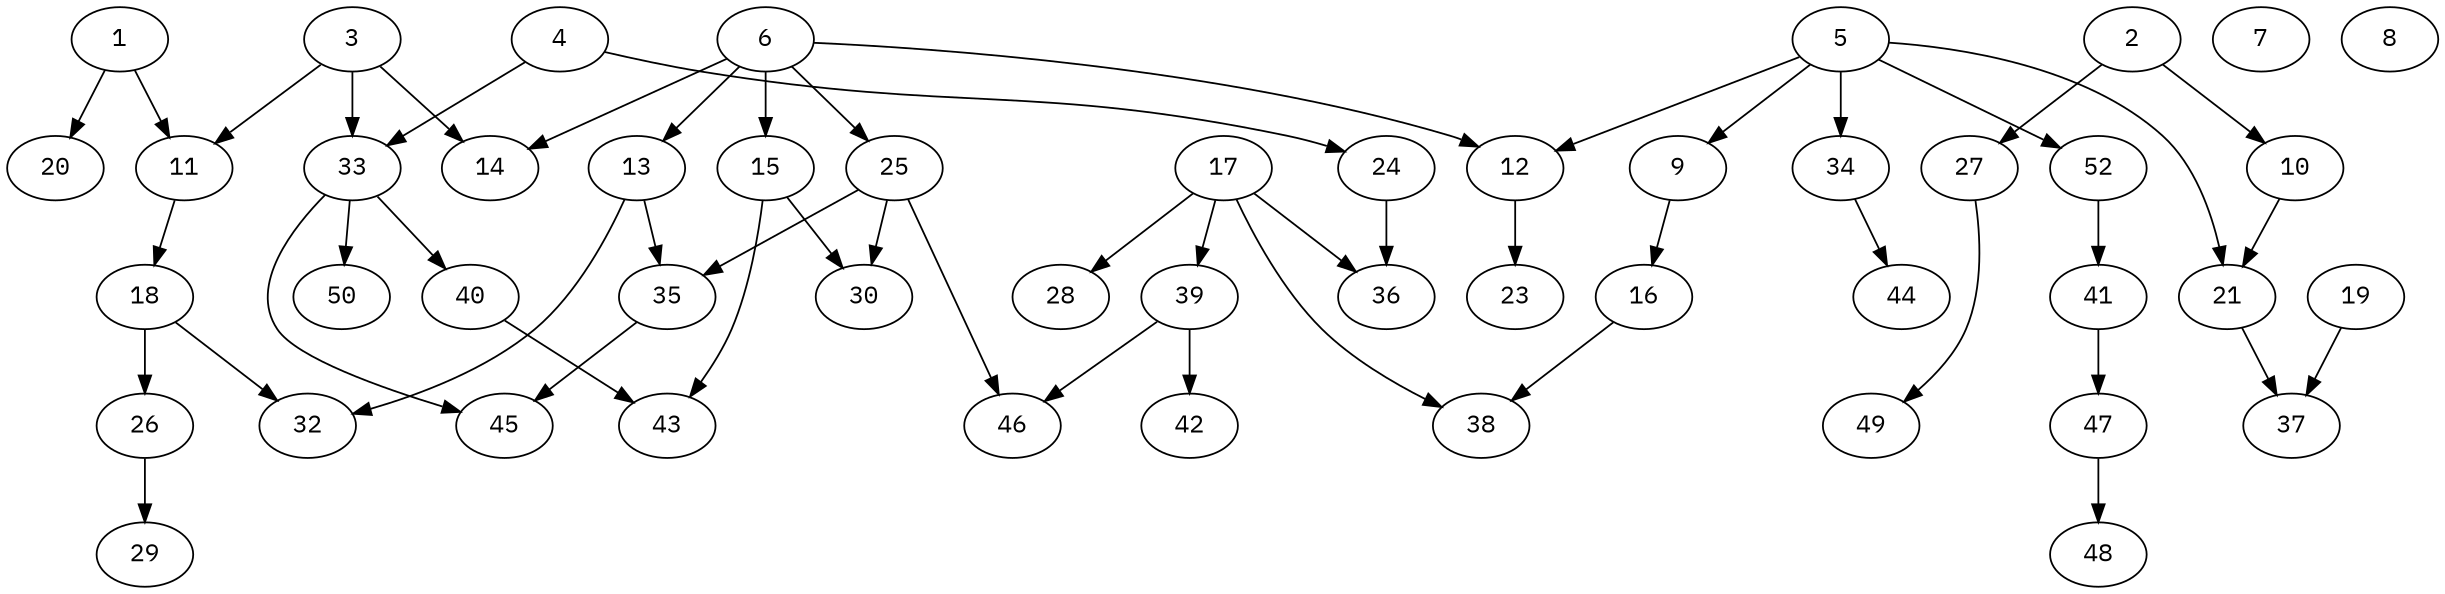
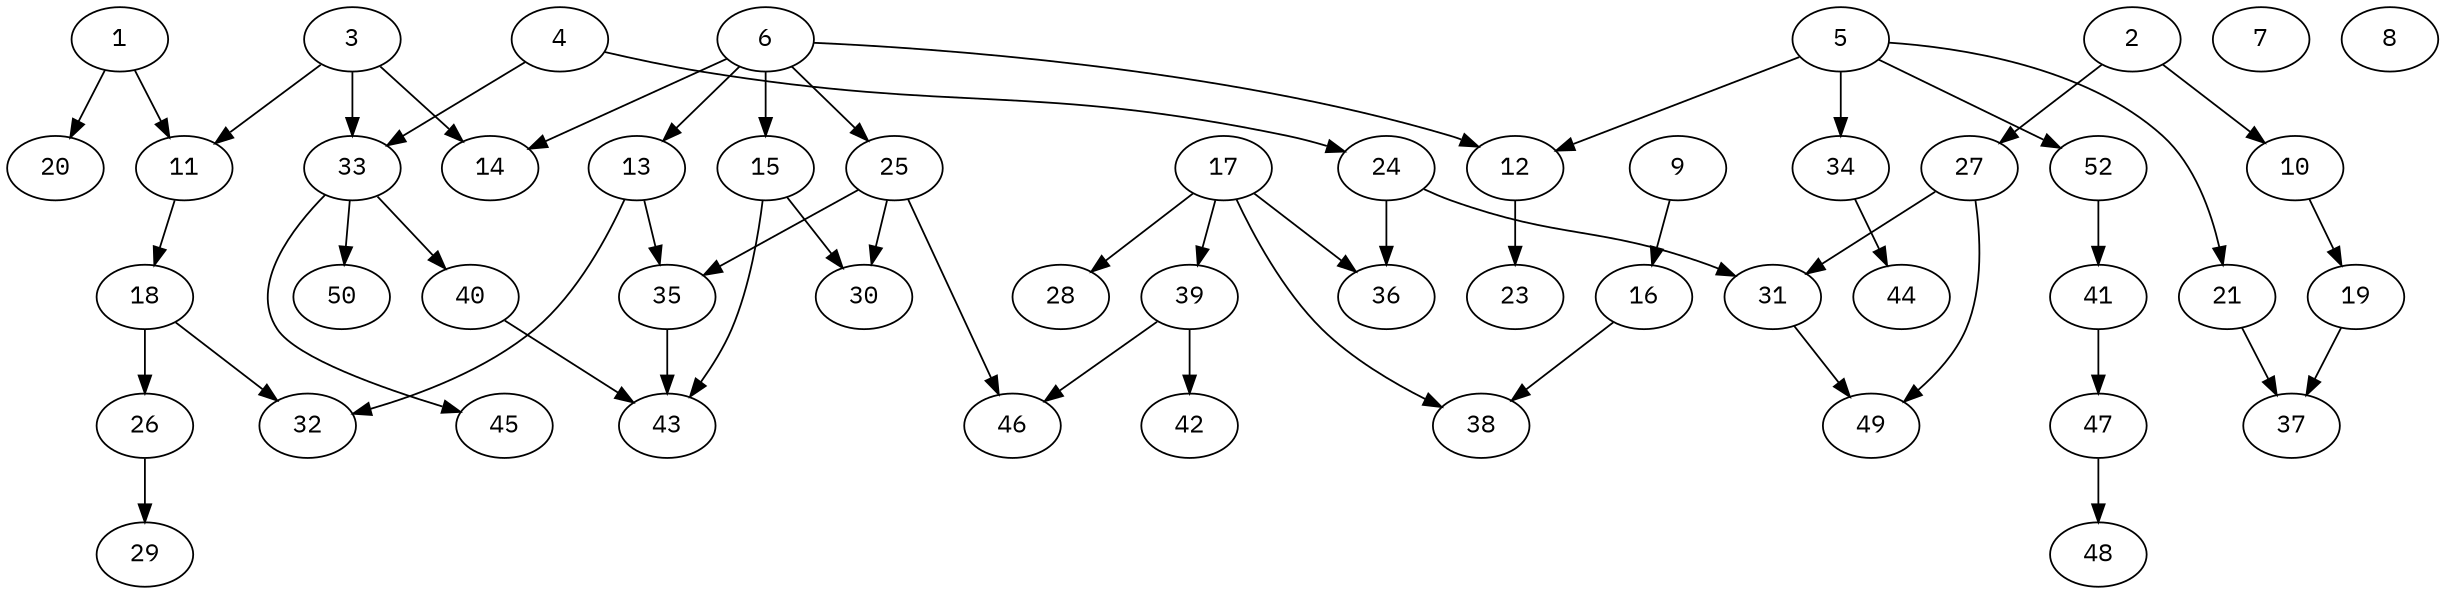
edge "5" -> "9": removed
edge "10" -> "21": now "10" -> "19"
node "31": added
edge "35" -> "45": now "35" -> "43"
